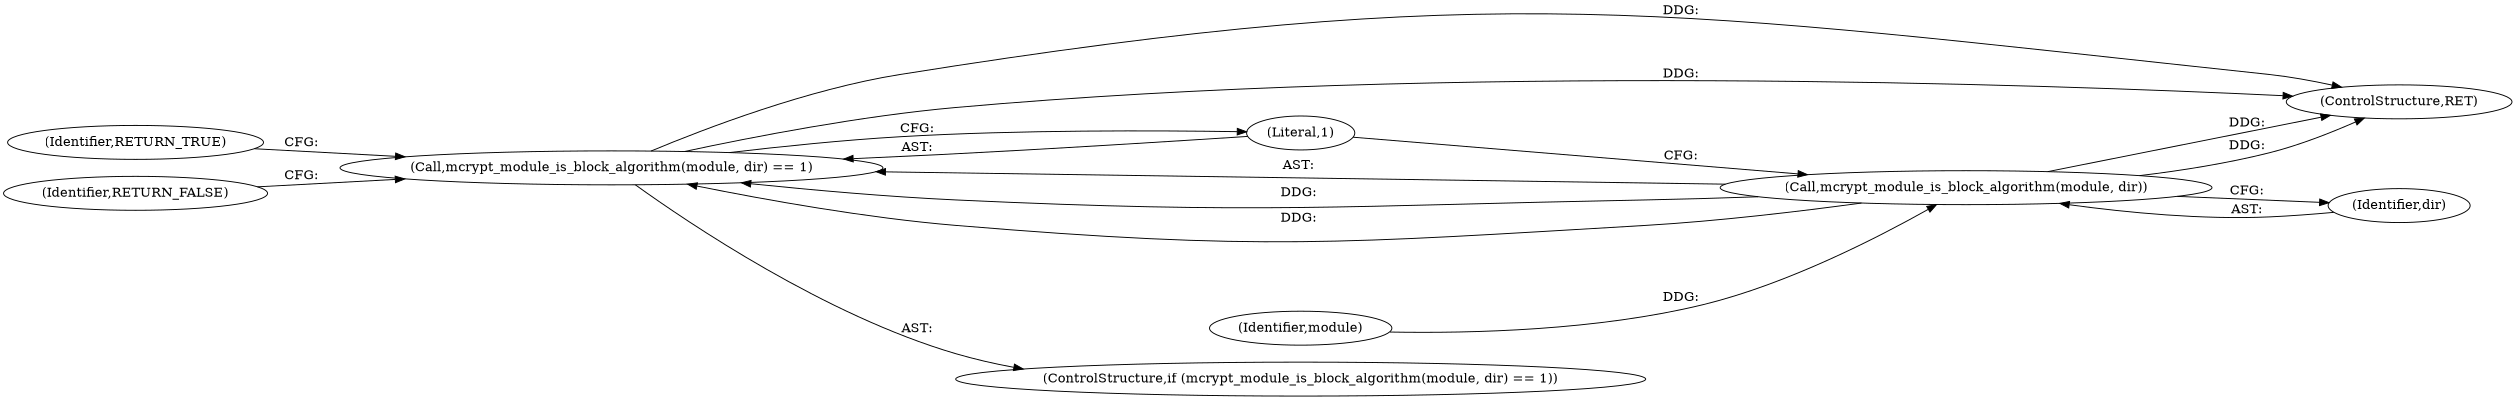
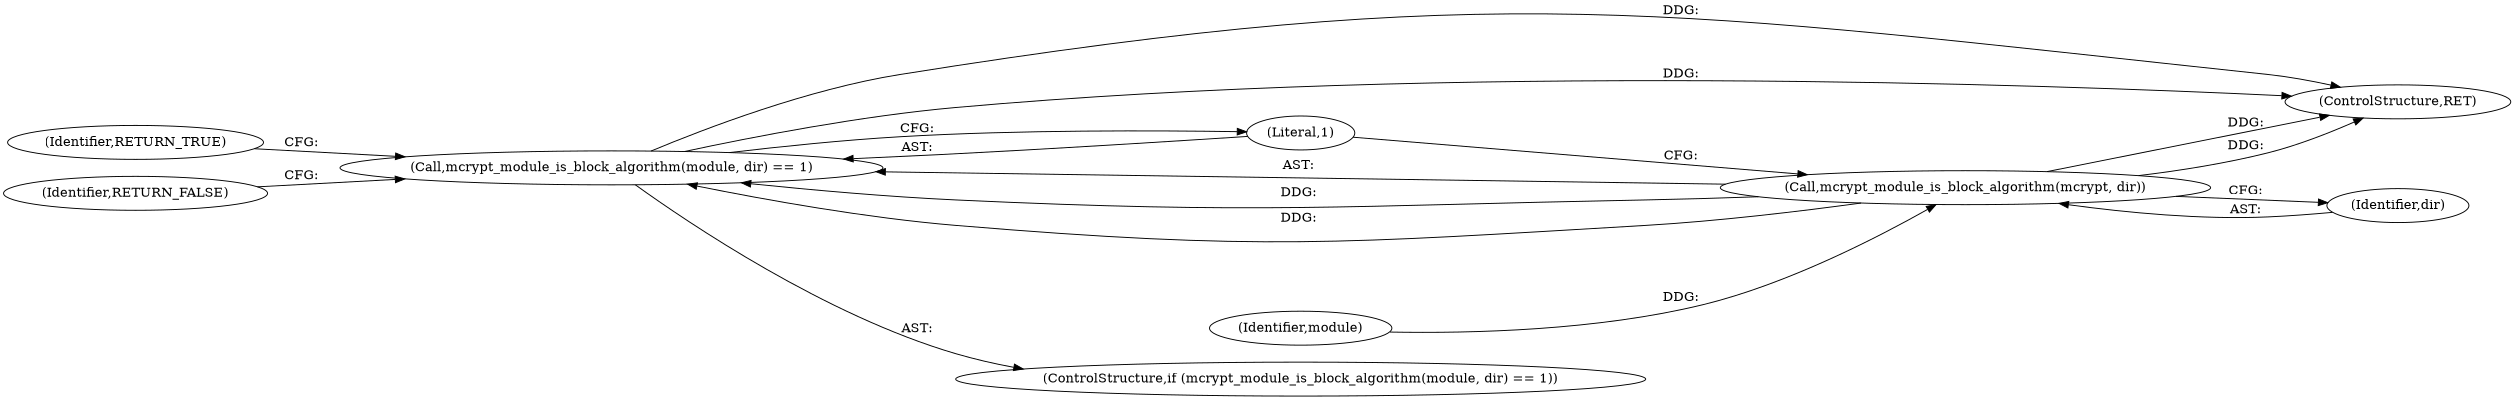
node "(Call,mcrypt_module_is_block_algorithm(module, dir))": label "(Call,mcrypt_module_is_block_algorithm(module, dir))" -> "(Call,mcrypt_module_is_block_algorithm(mcrypt, dir))"
